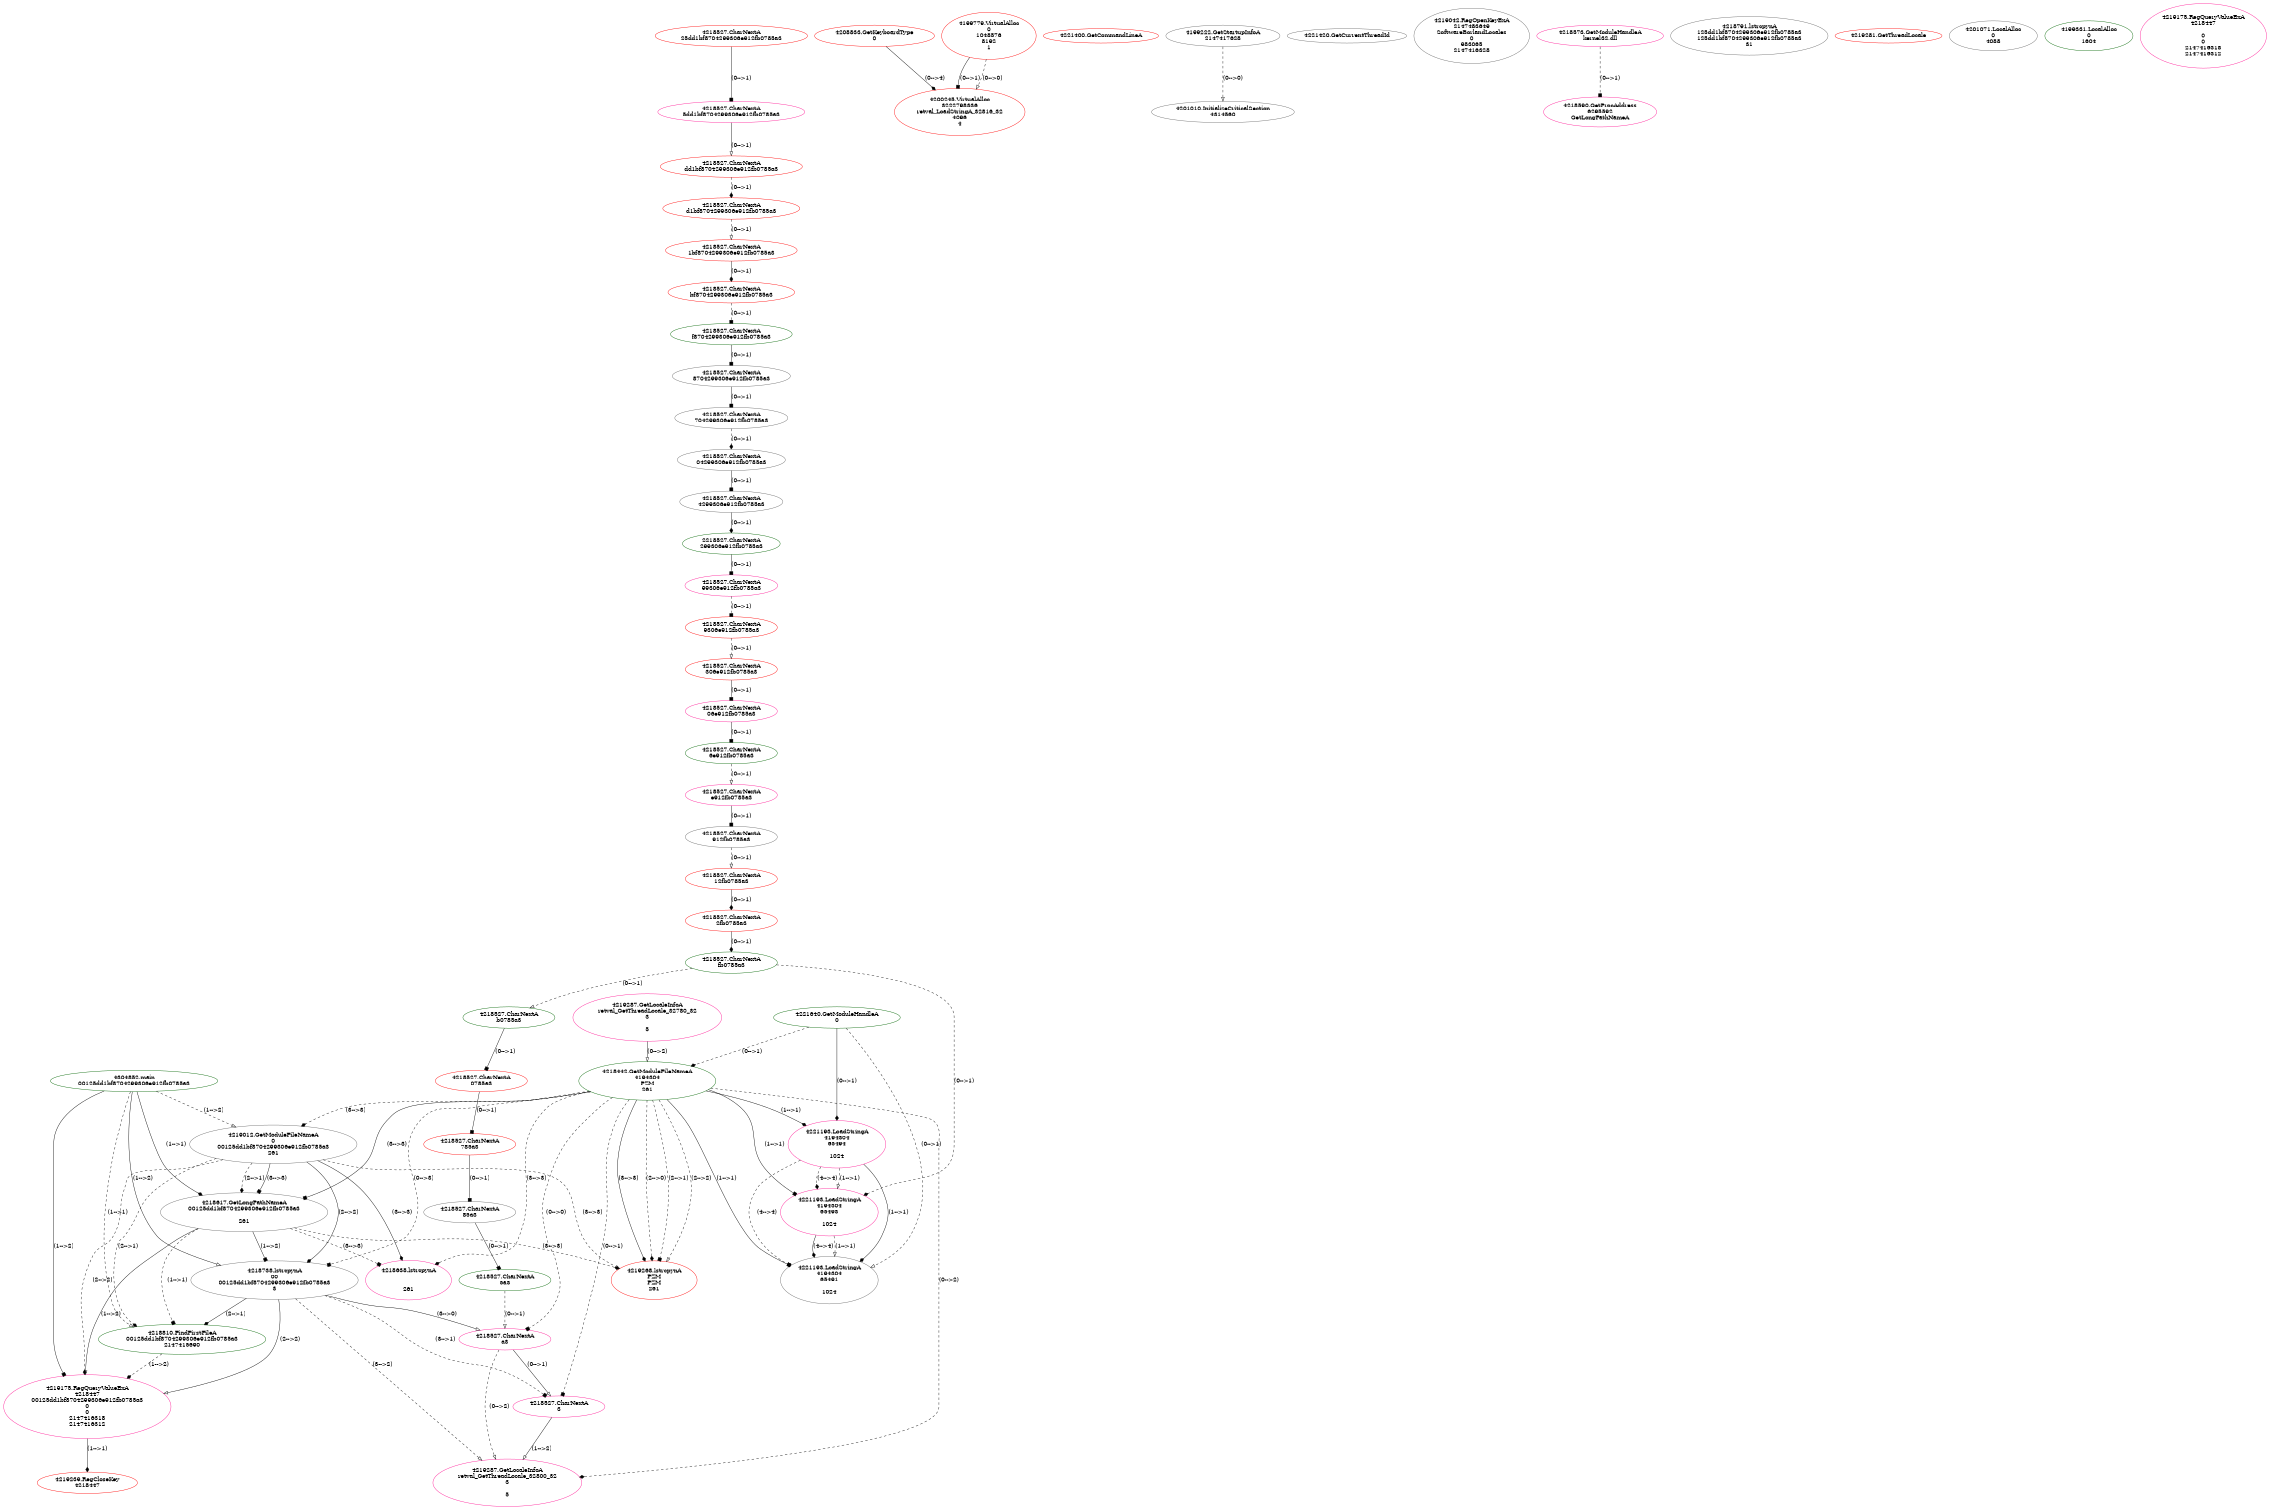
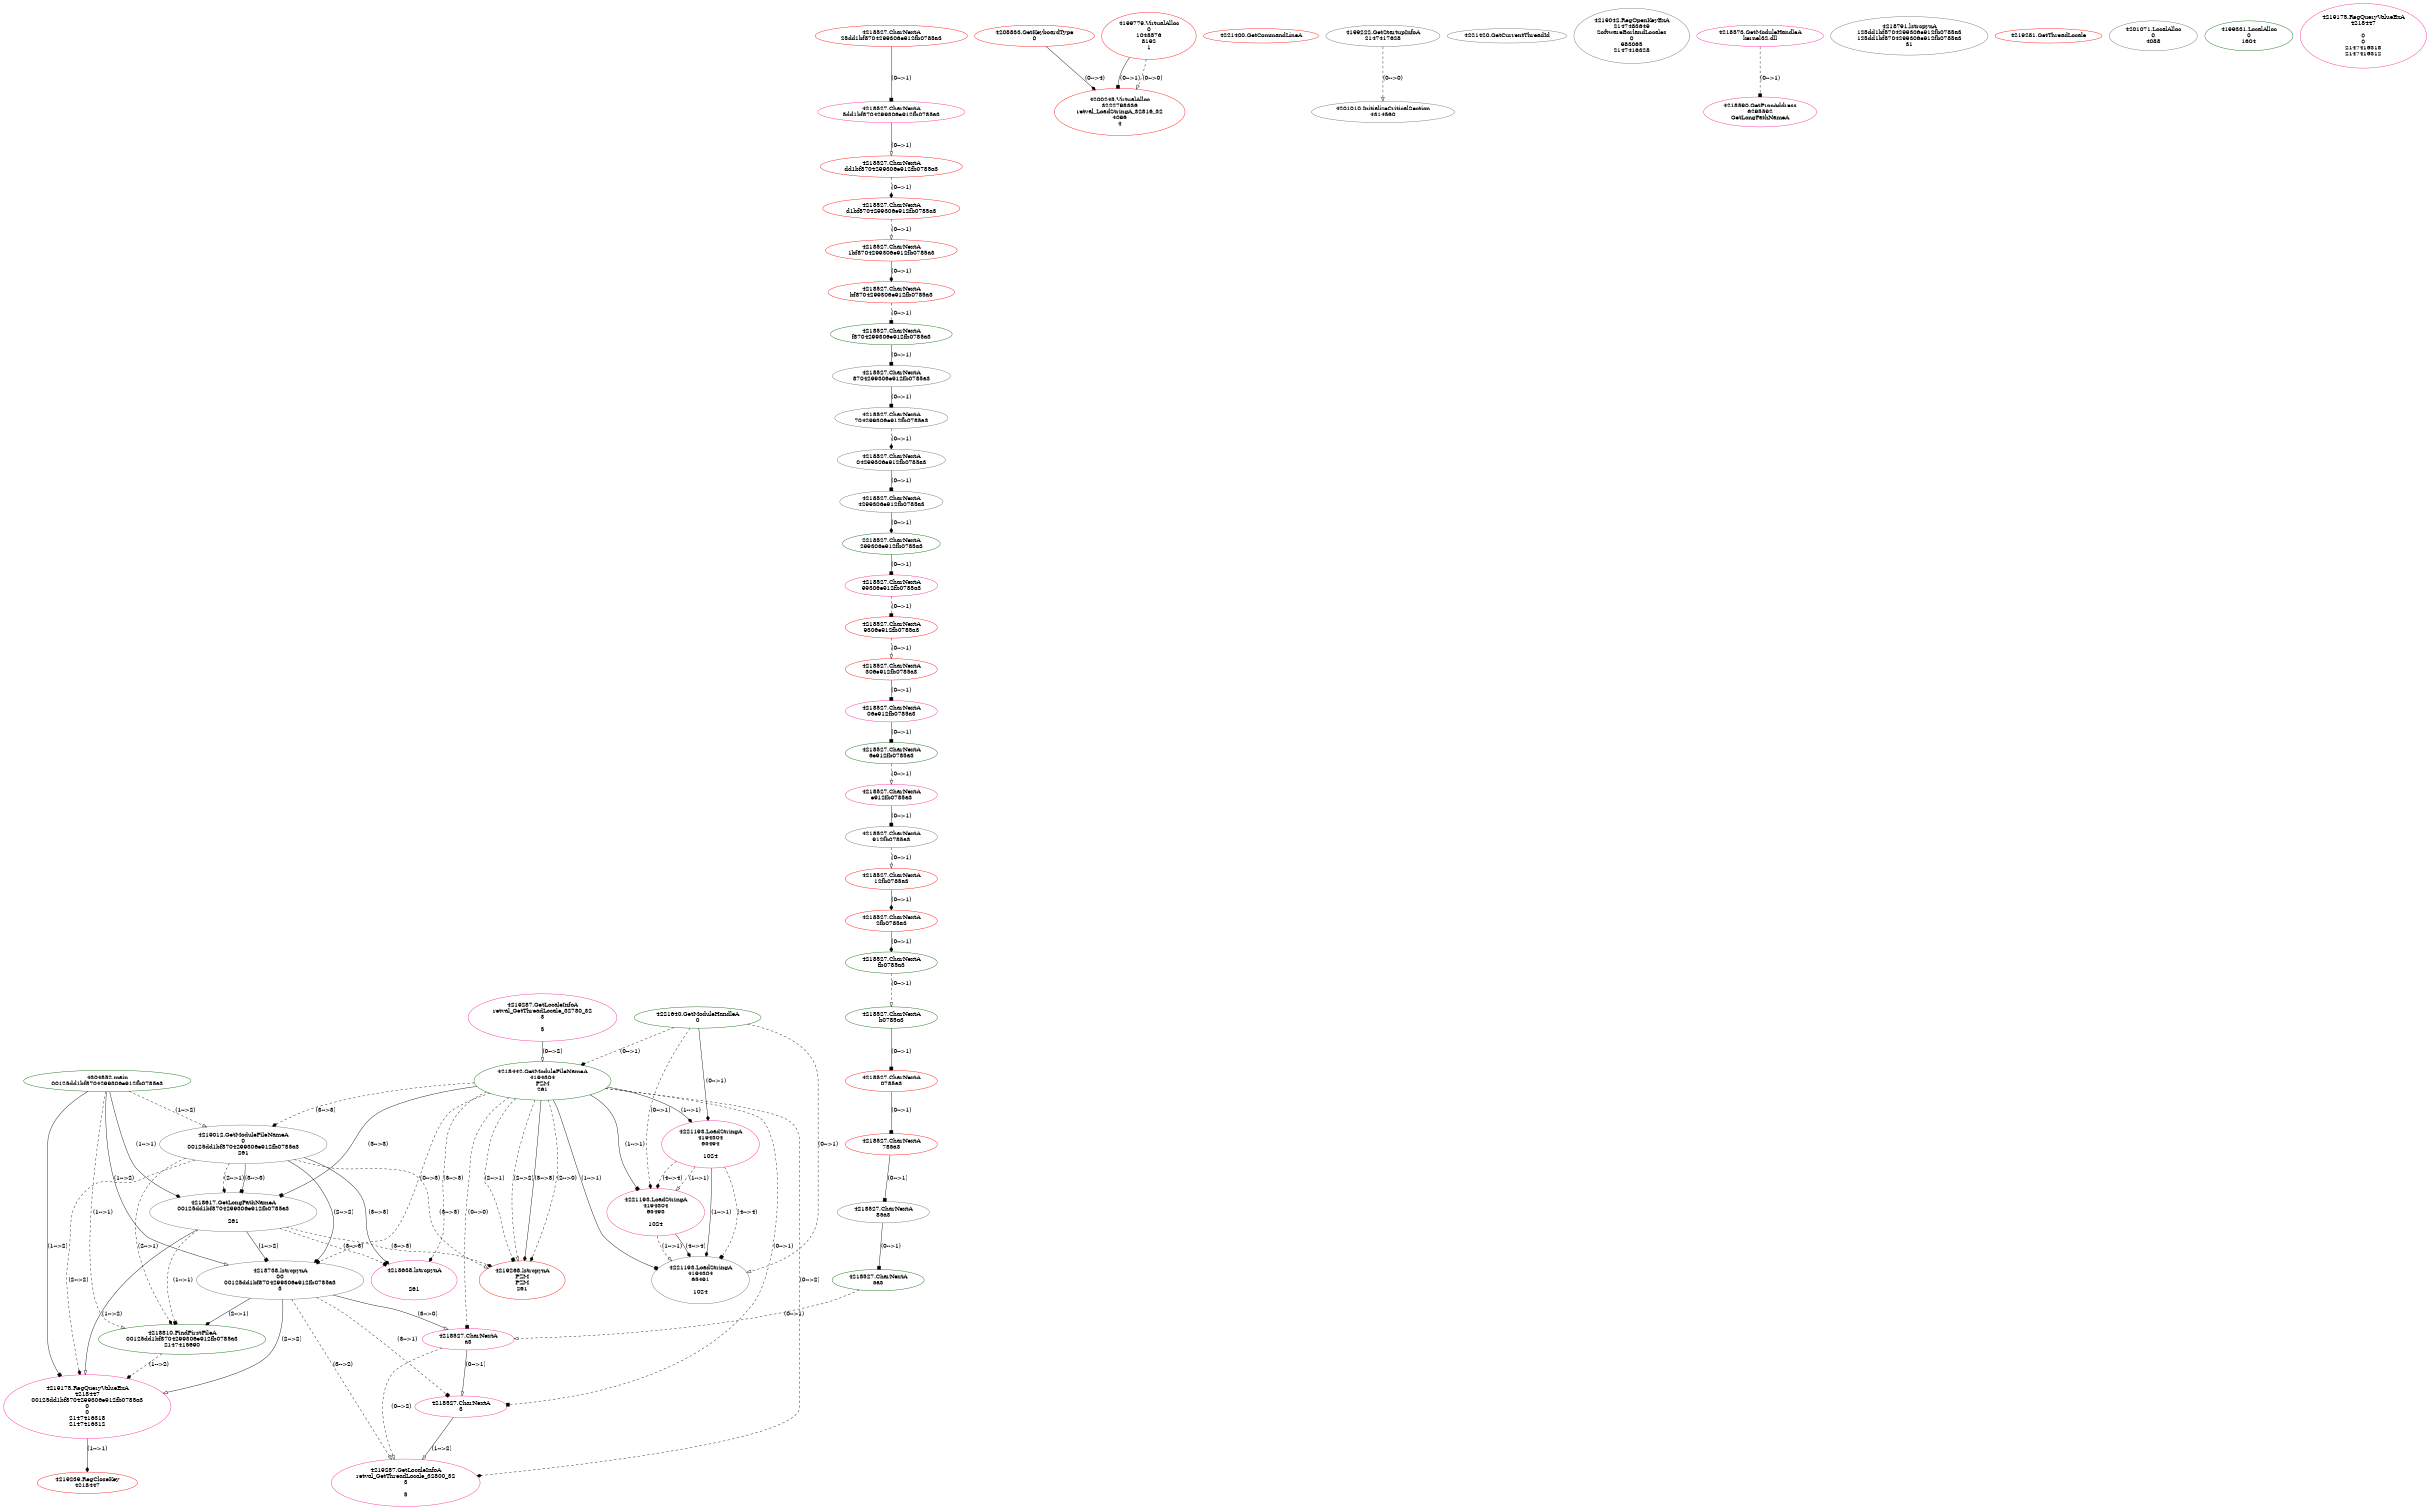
edge "4218527.CharNextA fb0785a3" -> "4221193.LoadStringA 4194304 65493 1024": now "4221640.GetModuleHandleA 0" -> "4221193.LoadStringA 4194304 65493 1024"
